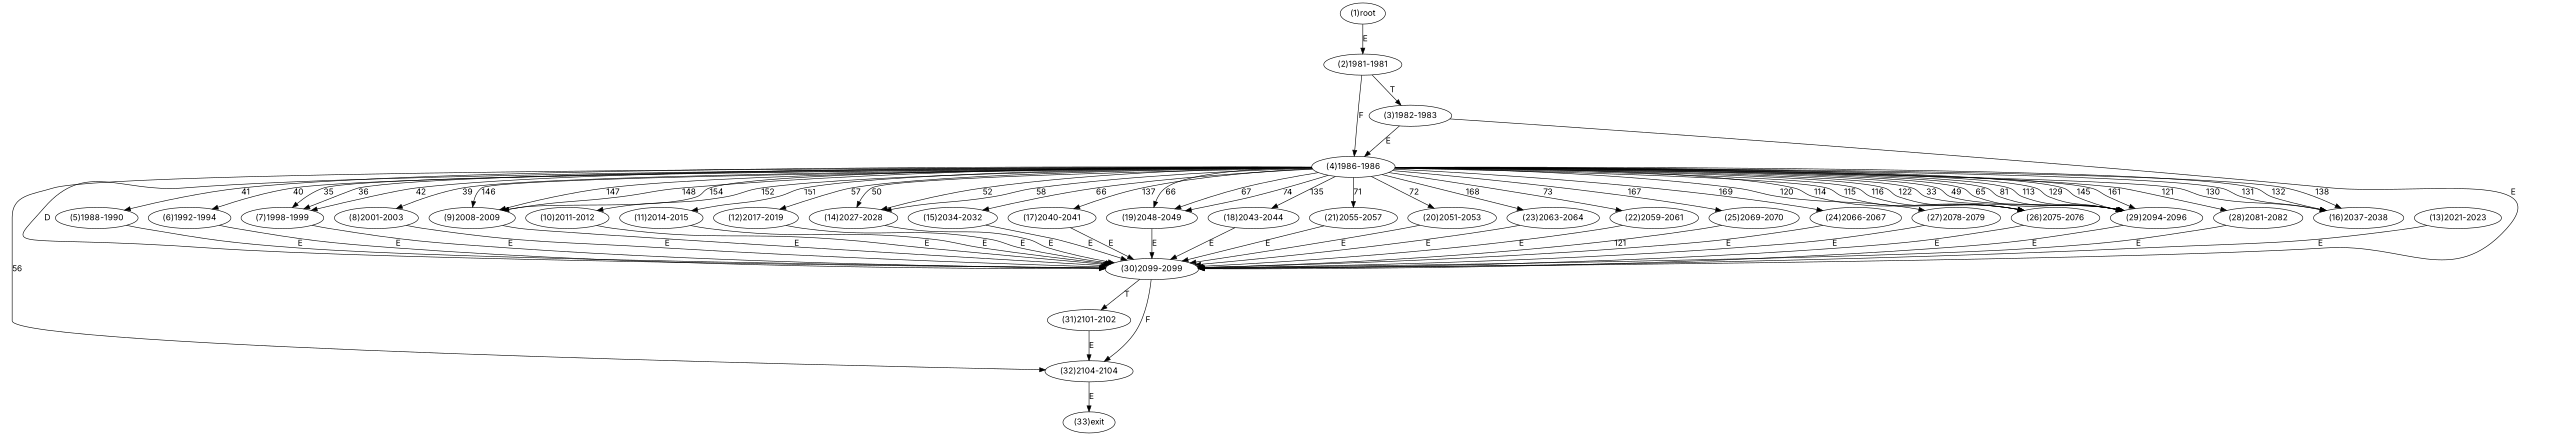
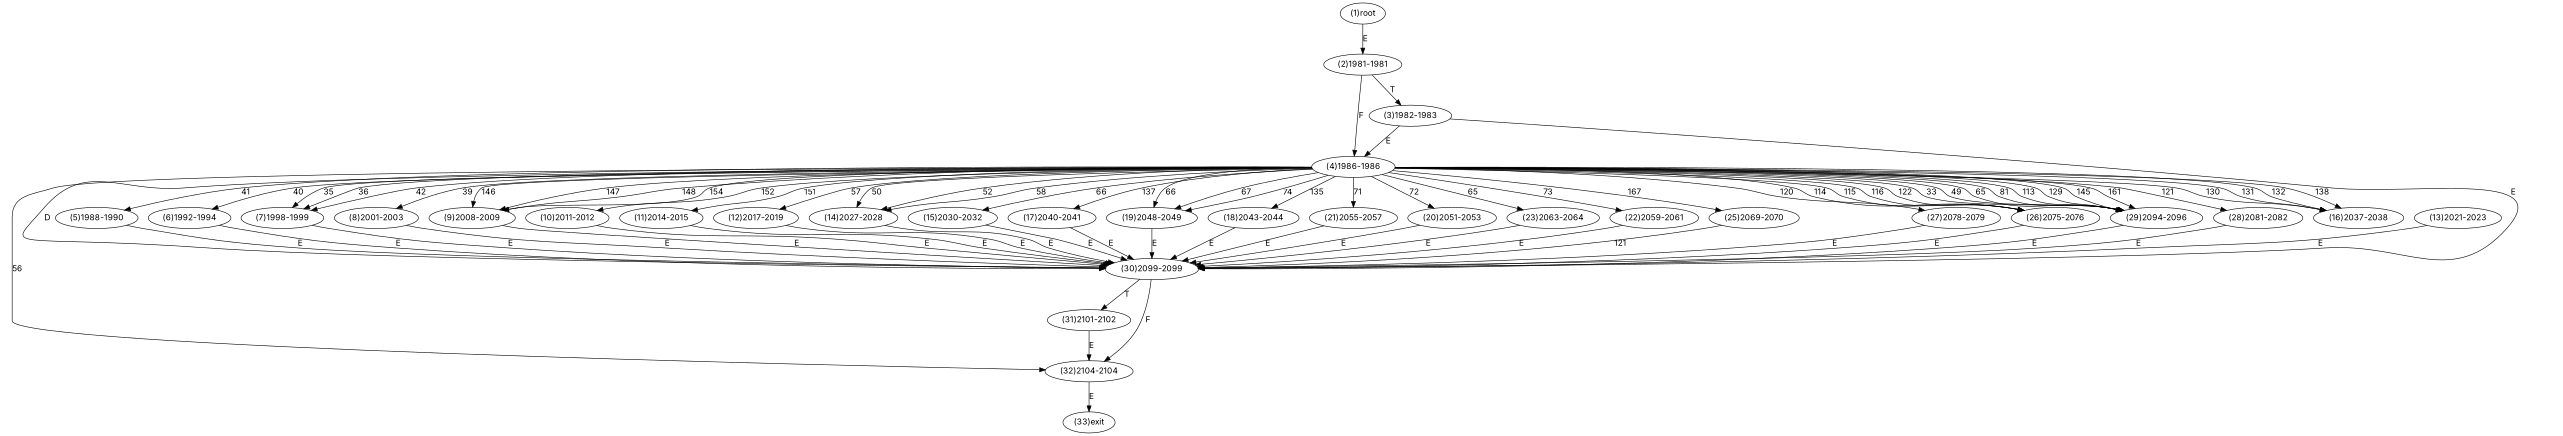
edge "(4)1986-1986" -> "(23)2063-2064": label "168" -> "65"
node "(15)2034-2032": label "(15)2034-2032" -> "(15)2030-2032"
node "(24)2066-2067": removed
